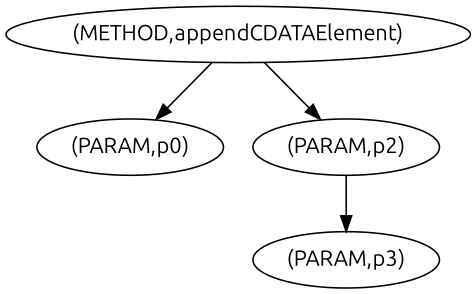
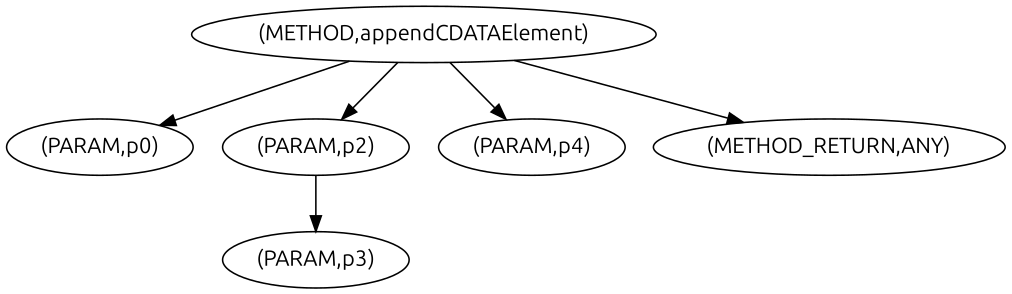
node "(PARAM,p4)": added
node "(METHOD_RETURN,ANY)": added
